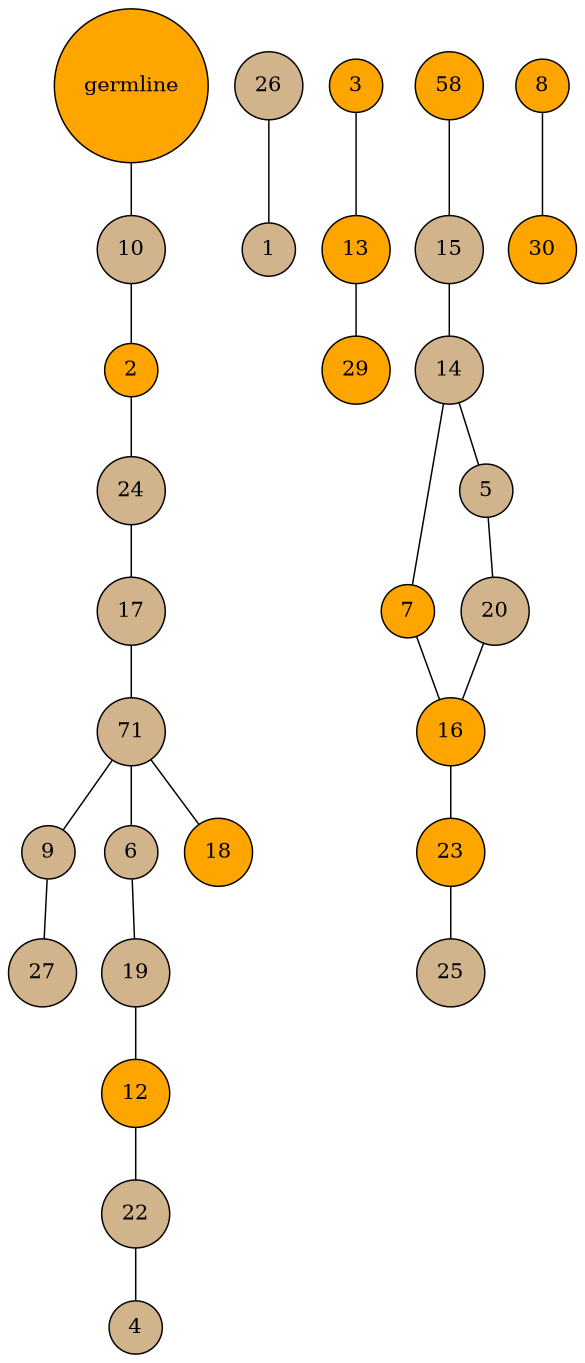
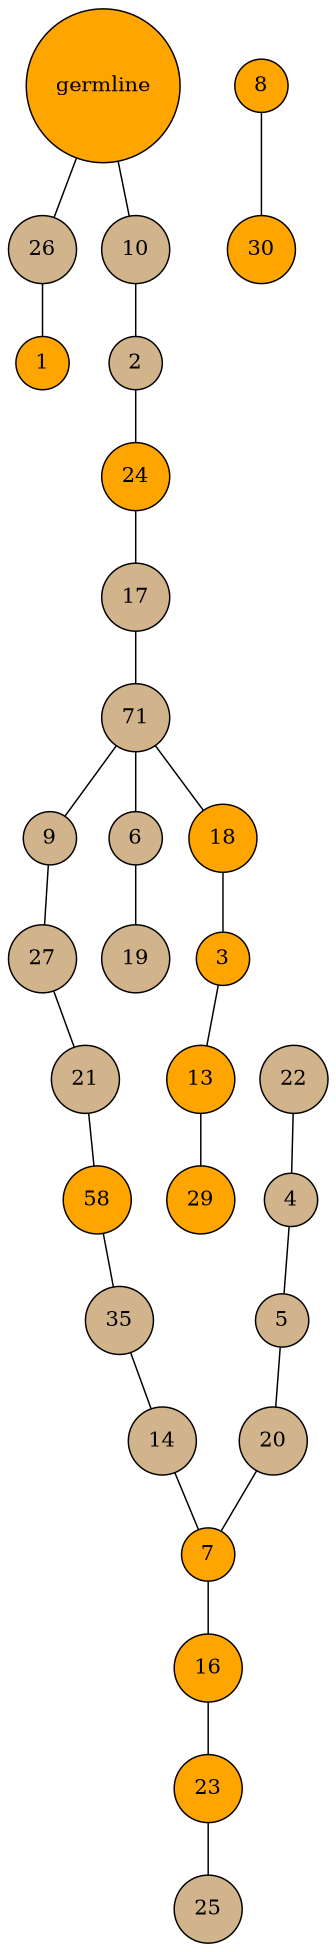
edge "germline" -- "26": added
node "1": fillcolor tan -> orange
node "15": label "15" -> "35"
node "2": fillcolor orange -> tan
edge "14" -- "5": now "4" -- "5"
node "24": fillcolor tan -> orange
edge "20" -- "16": now "20" -- "7"
edge "18" -- "3": added
node "21": added
node "12": removed
